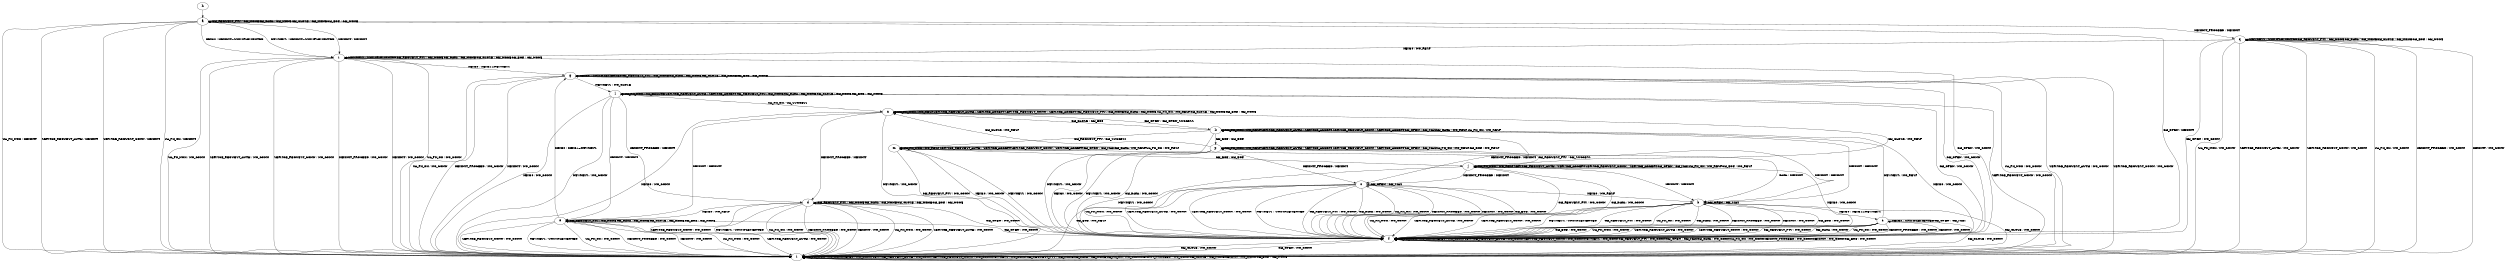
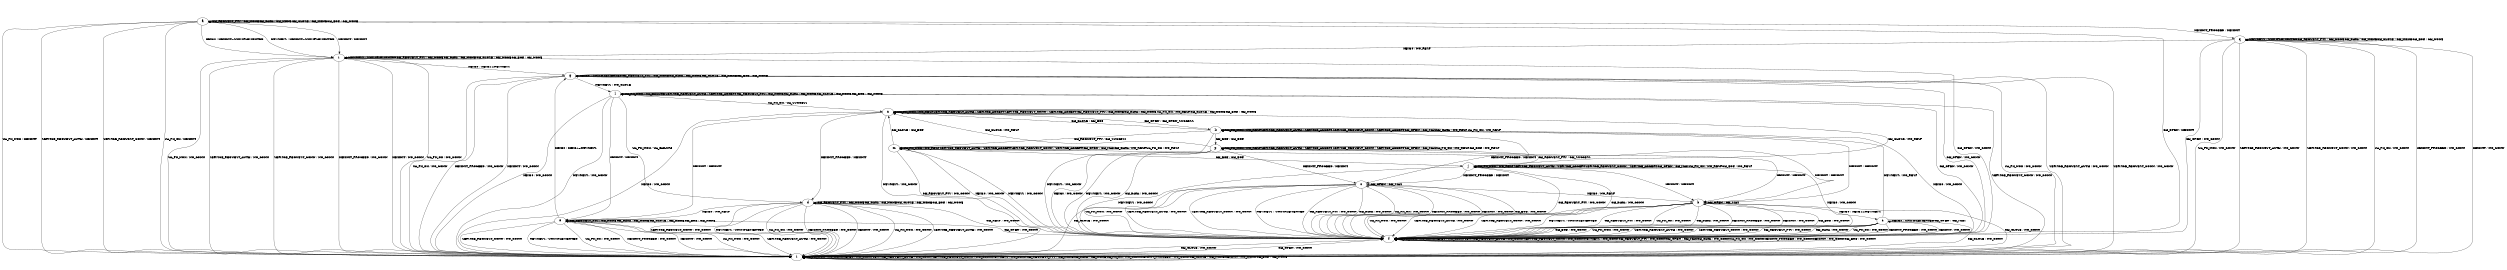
node "h": removed
edge "m" -> "n": added, label "CH_CLOSE / CH_EOF"
edge "l" -> "d": label "KEXINIT_PROCEED / KEXINIT" -> "UA_PK_NOK / UA_FAILURE"
edge "m" -> "b": label "DATA / KEXINIT" -> "KEXINIT / KEXINIT"
edge "d" -> "f": label "CH_OPEN / NO_CONN" -> "CH_RESP / NO_CONN"
edge "o" -> "i": label "CH_EOF / NO_RESP" -> "CH_CLOSE / NO_CONN"
